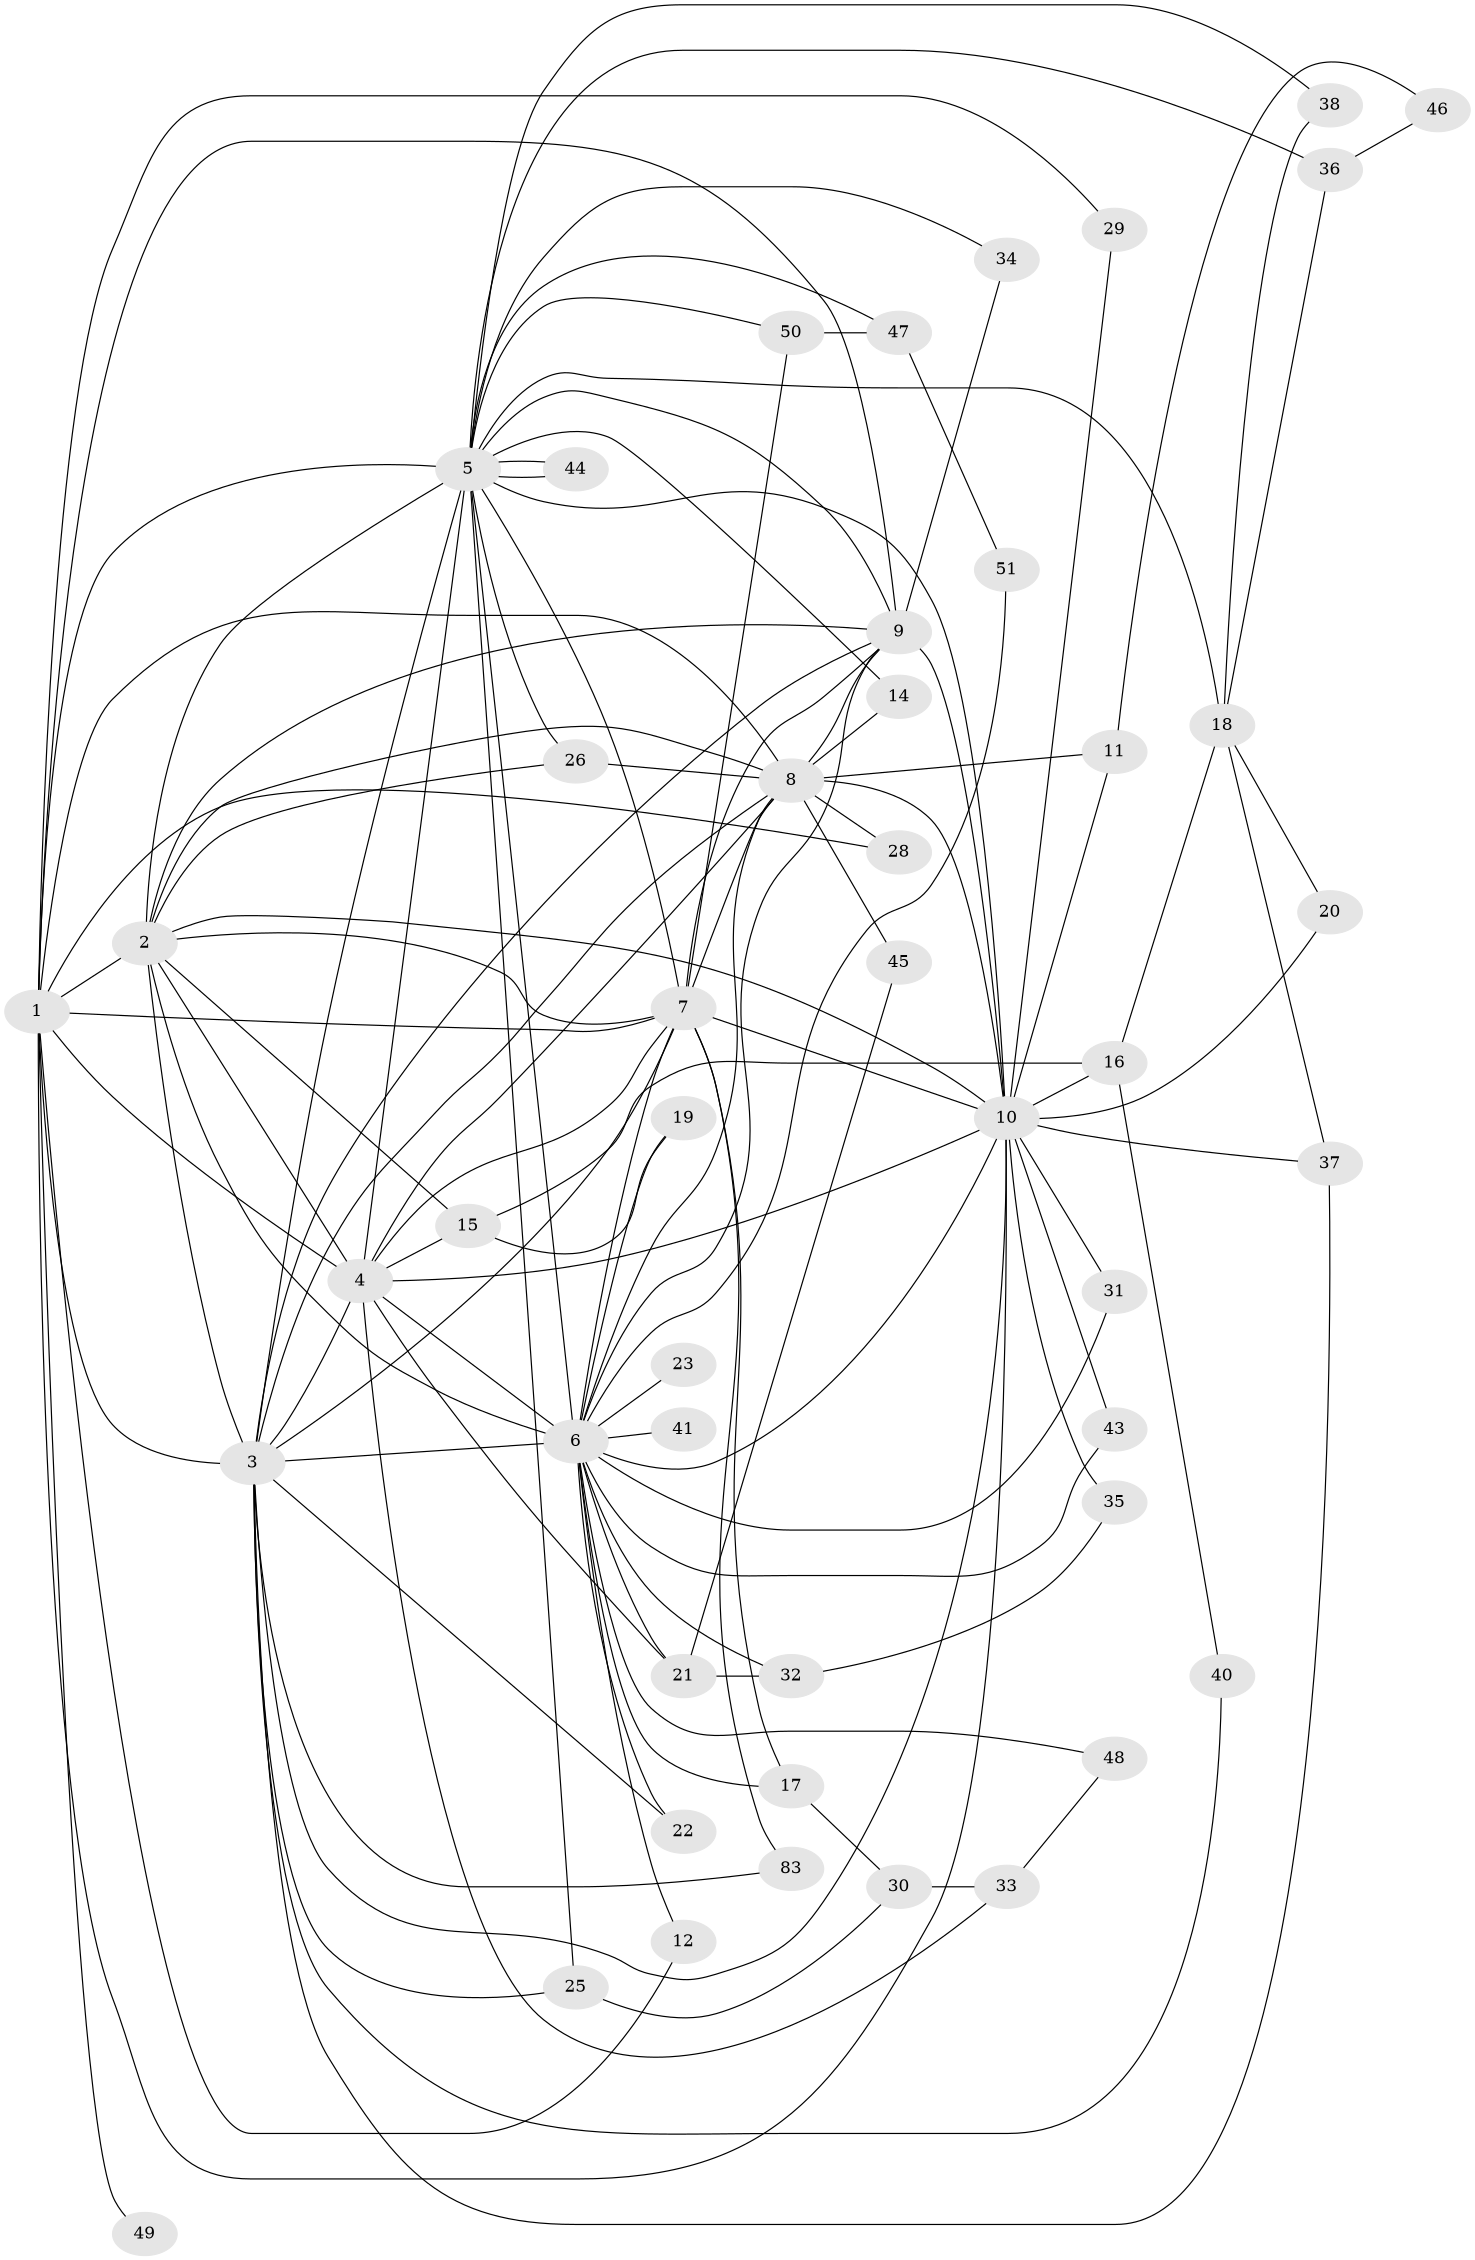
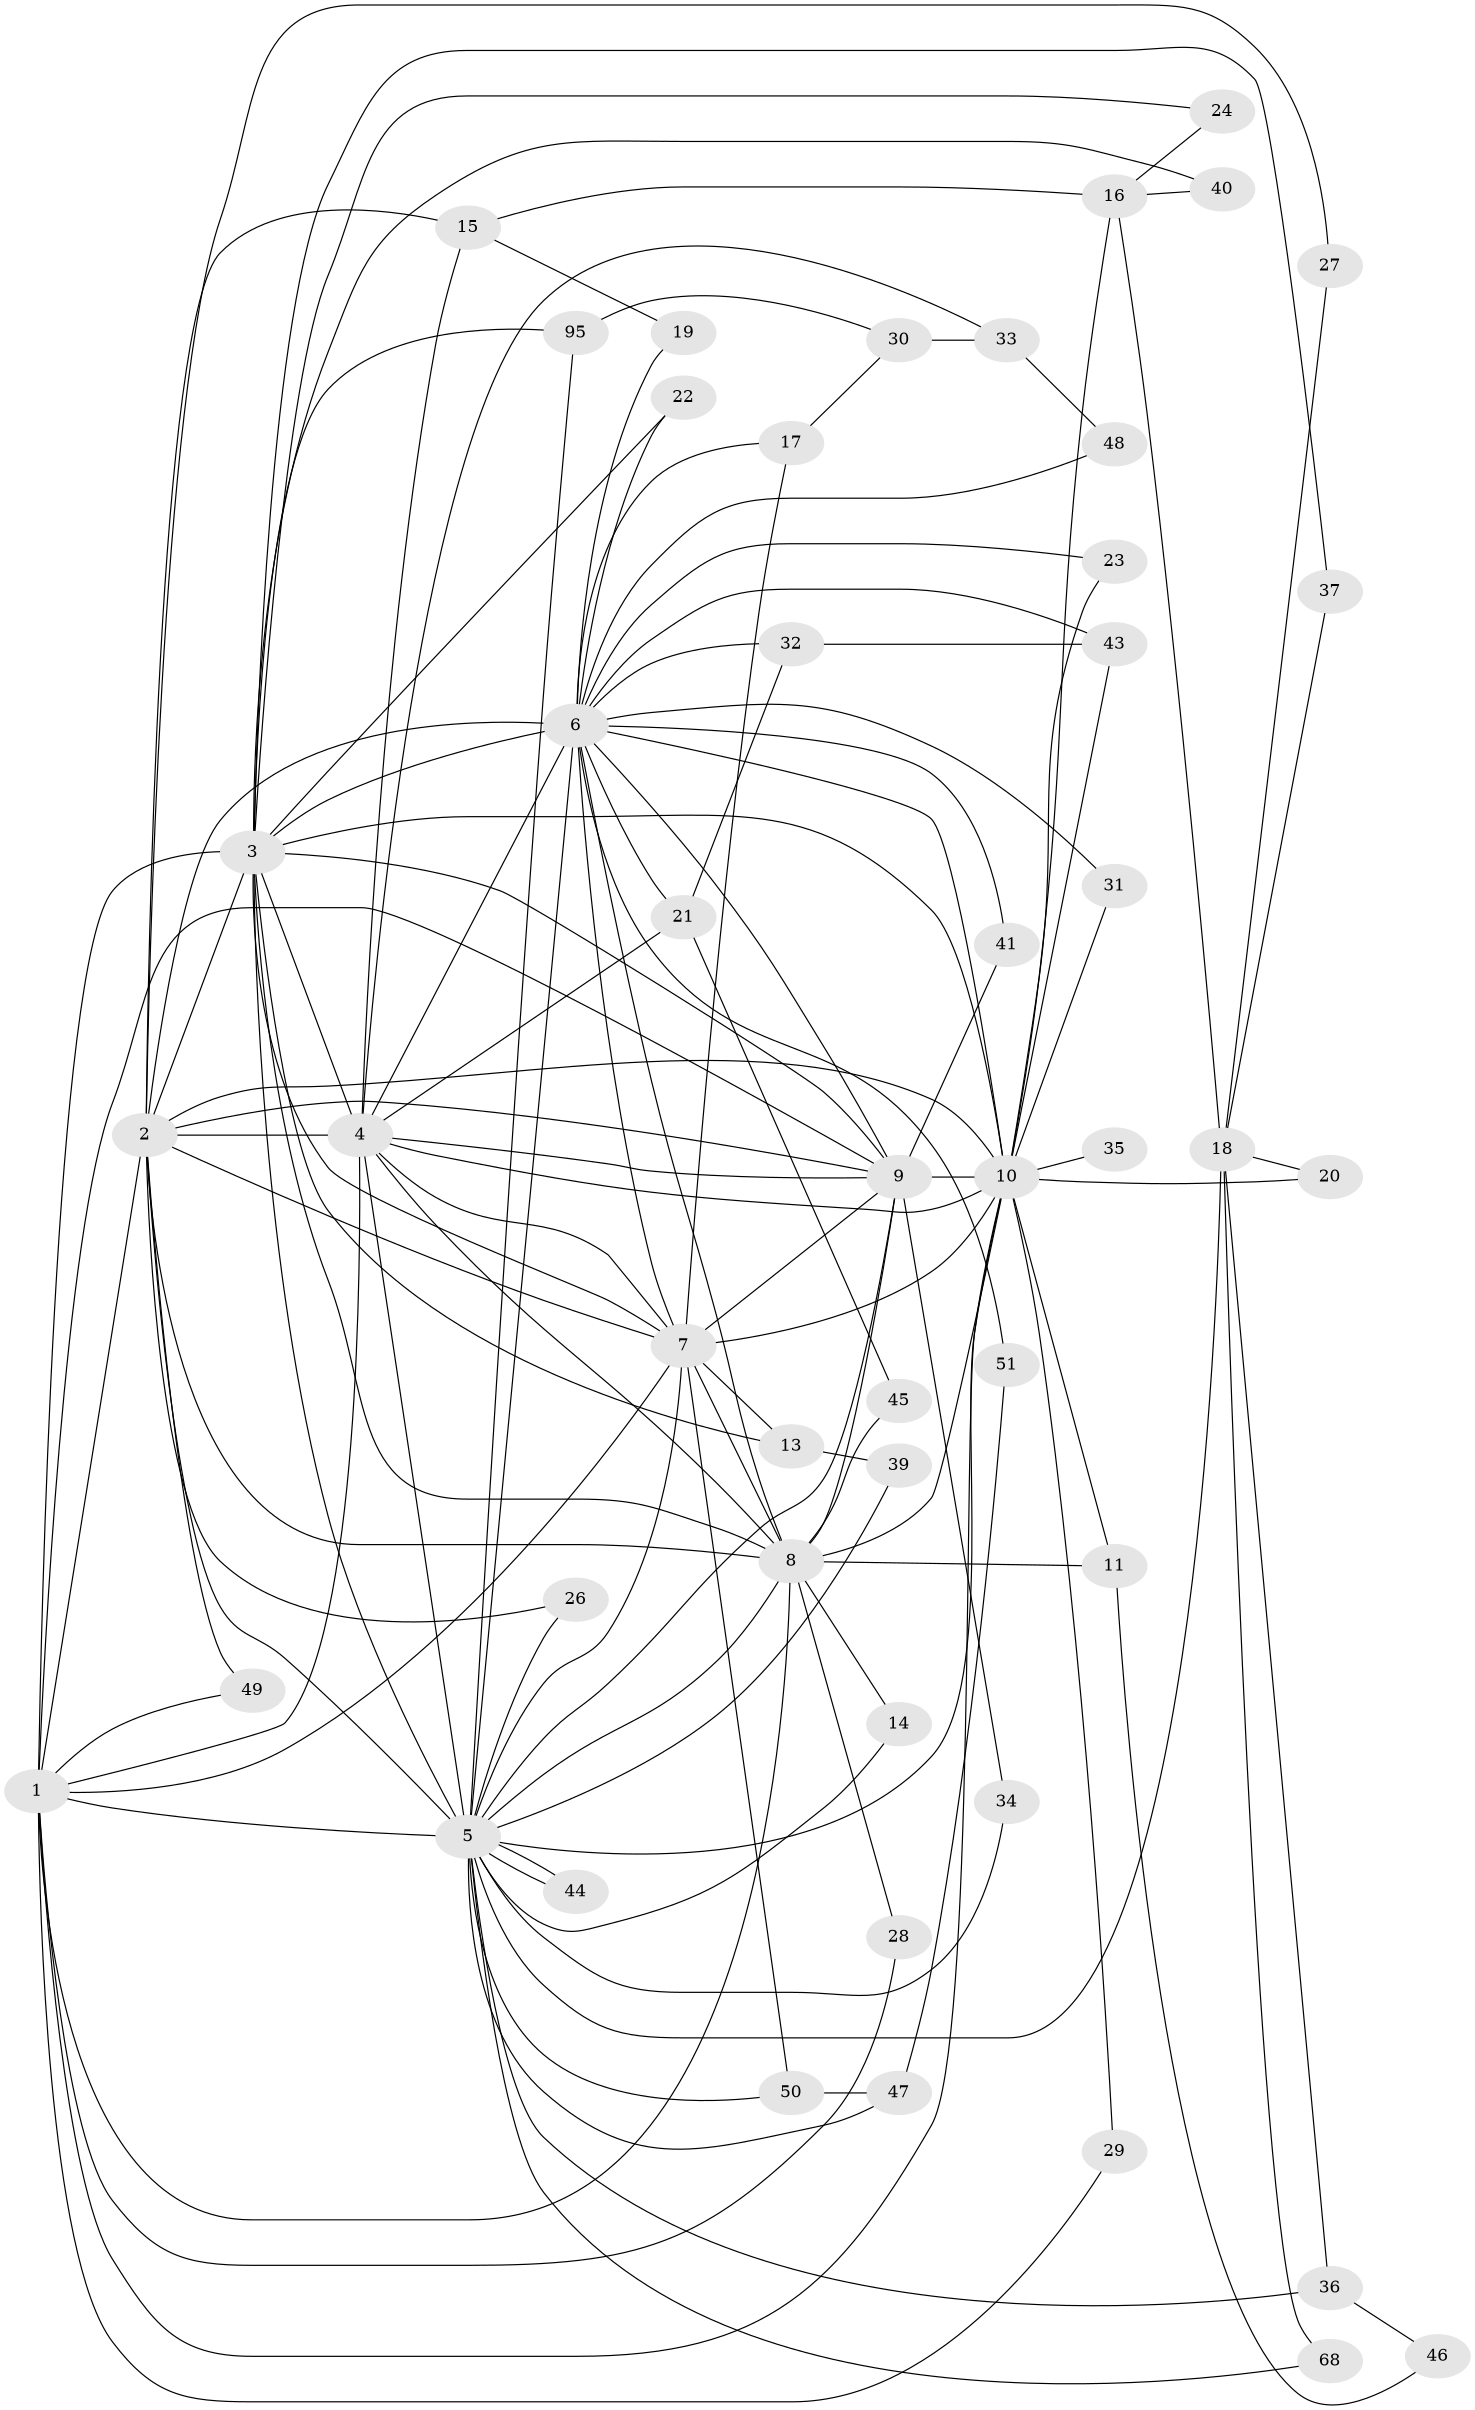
node "38": label "38" -> "68"
node "24": added
node "27": added
edge "26" -- "8": now "5" -- "8"
edge "41" -- "9": added
edge "10" -- "37": now "10" -- "23"
edge "4" -- "9": added
edge "2" -- "49": added
node "39": added
edge "35" -- "32": now "43" -- "32"
node "83": label "83" -> "13"
node "12": removed
node "25": label "25" -> "95"
